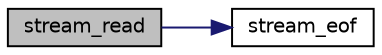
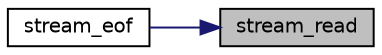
edge "stream_read" -> "stream_eof": reversed
